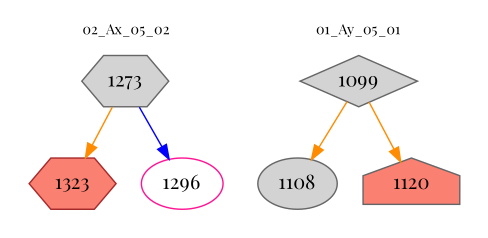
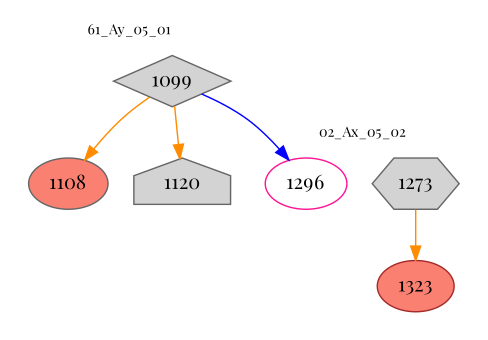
cluster "01_Ay_05_01": label "01_Ay_05_01" -> "61_Ay_05_01"
edge "1273" -> "1296": now "1099" -> "1296"
node "1323": shape hexagon -> ellipse
node "1108": fillcolor lightgrey -> salmon
node "1120": fillcolor salmon -> lightgrey
